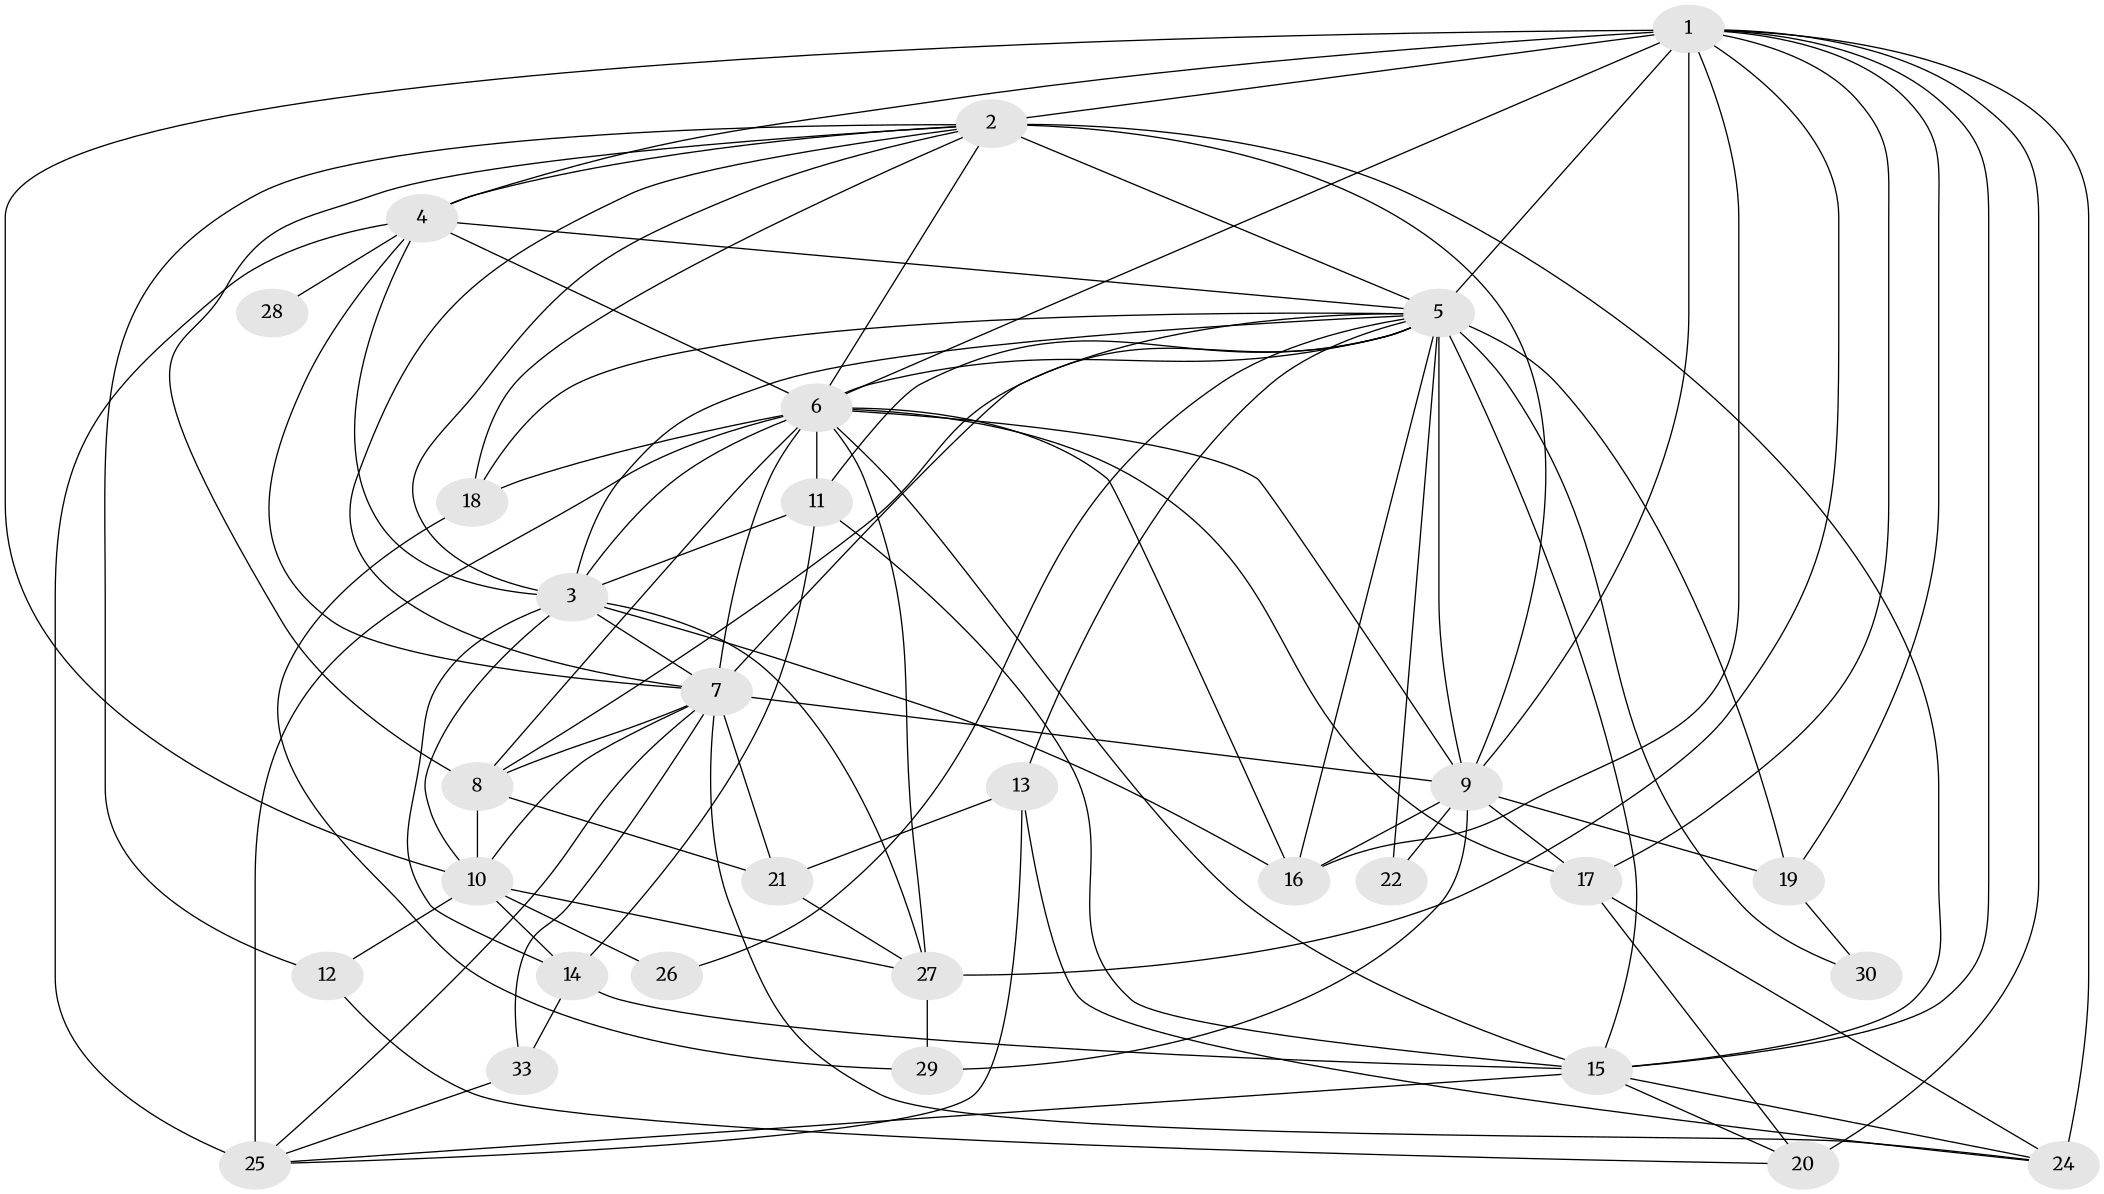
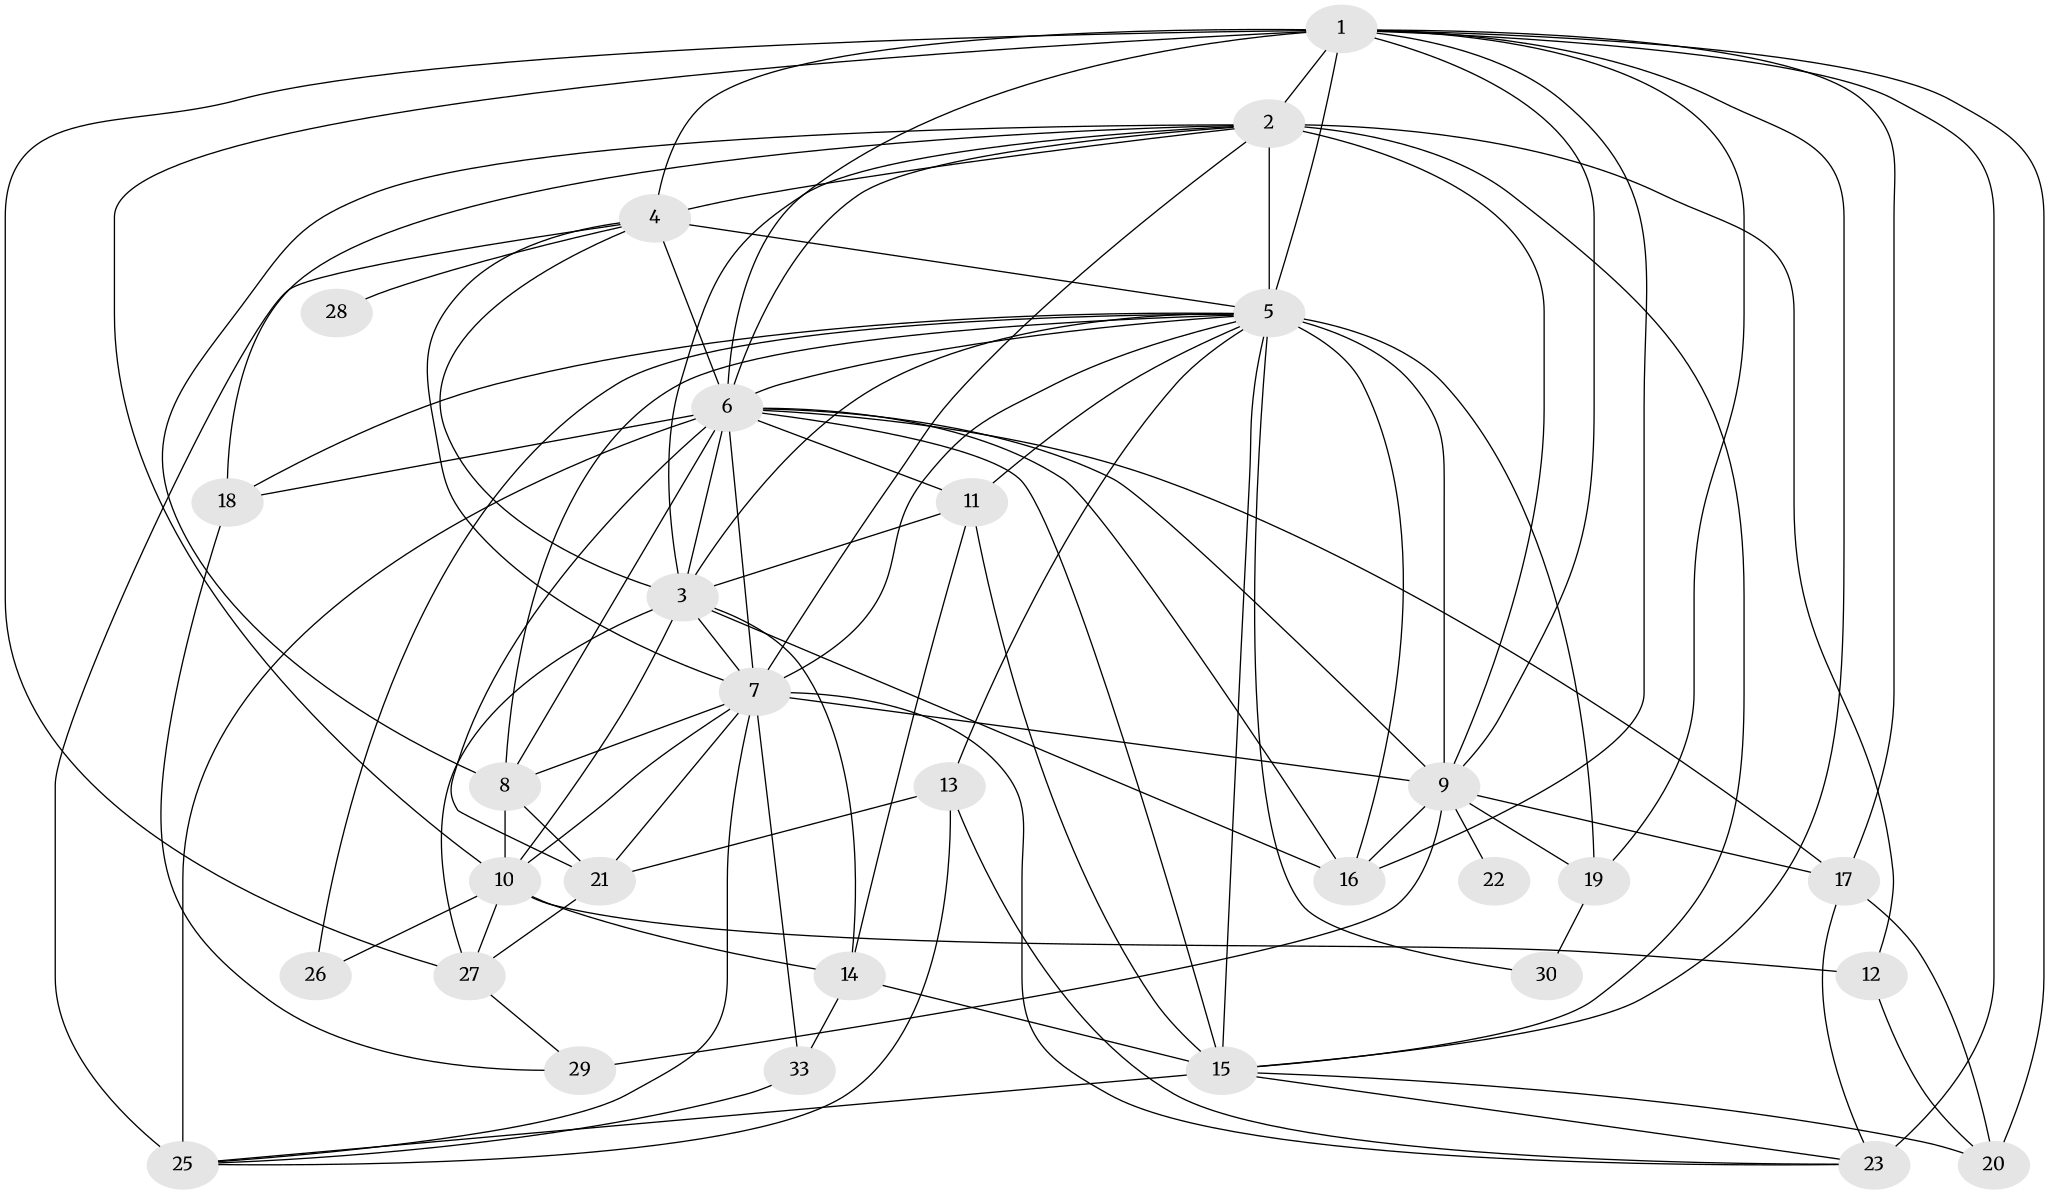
edge "5" -- "22": removed
edge "6" -- "27": now "6" -- "21"
node "24": label "24" -> "23"
